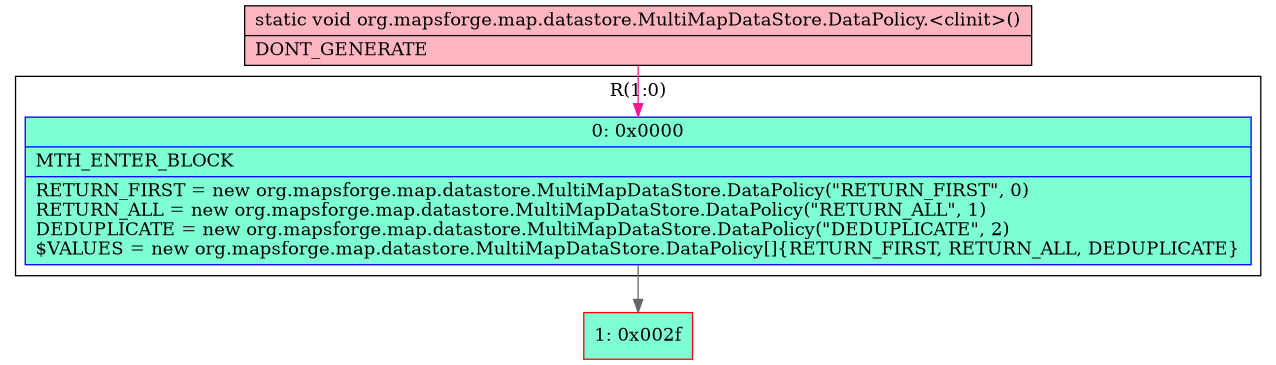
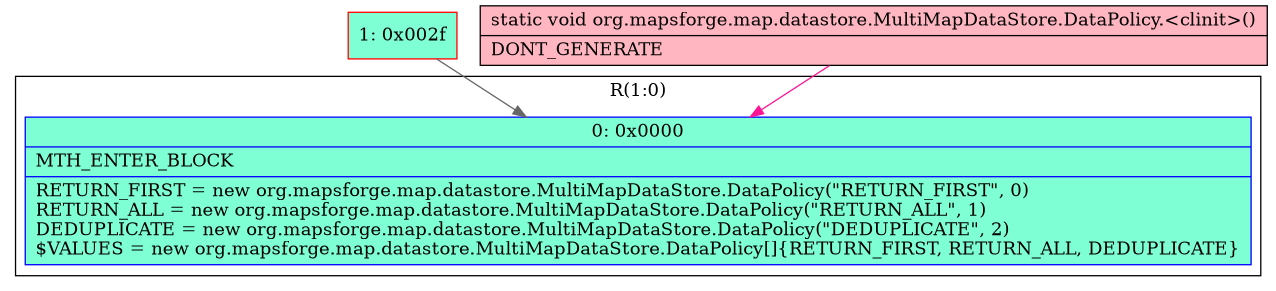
edge "0: 0x0000" -> "1: 0x002f": reversed
